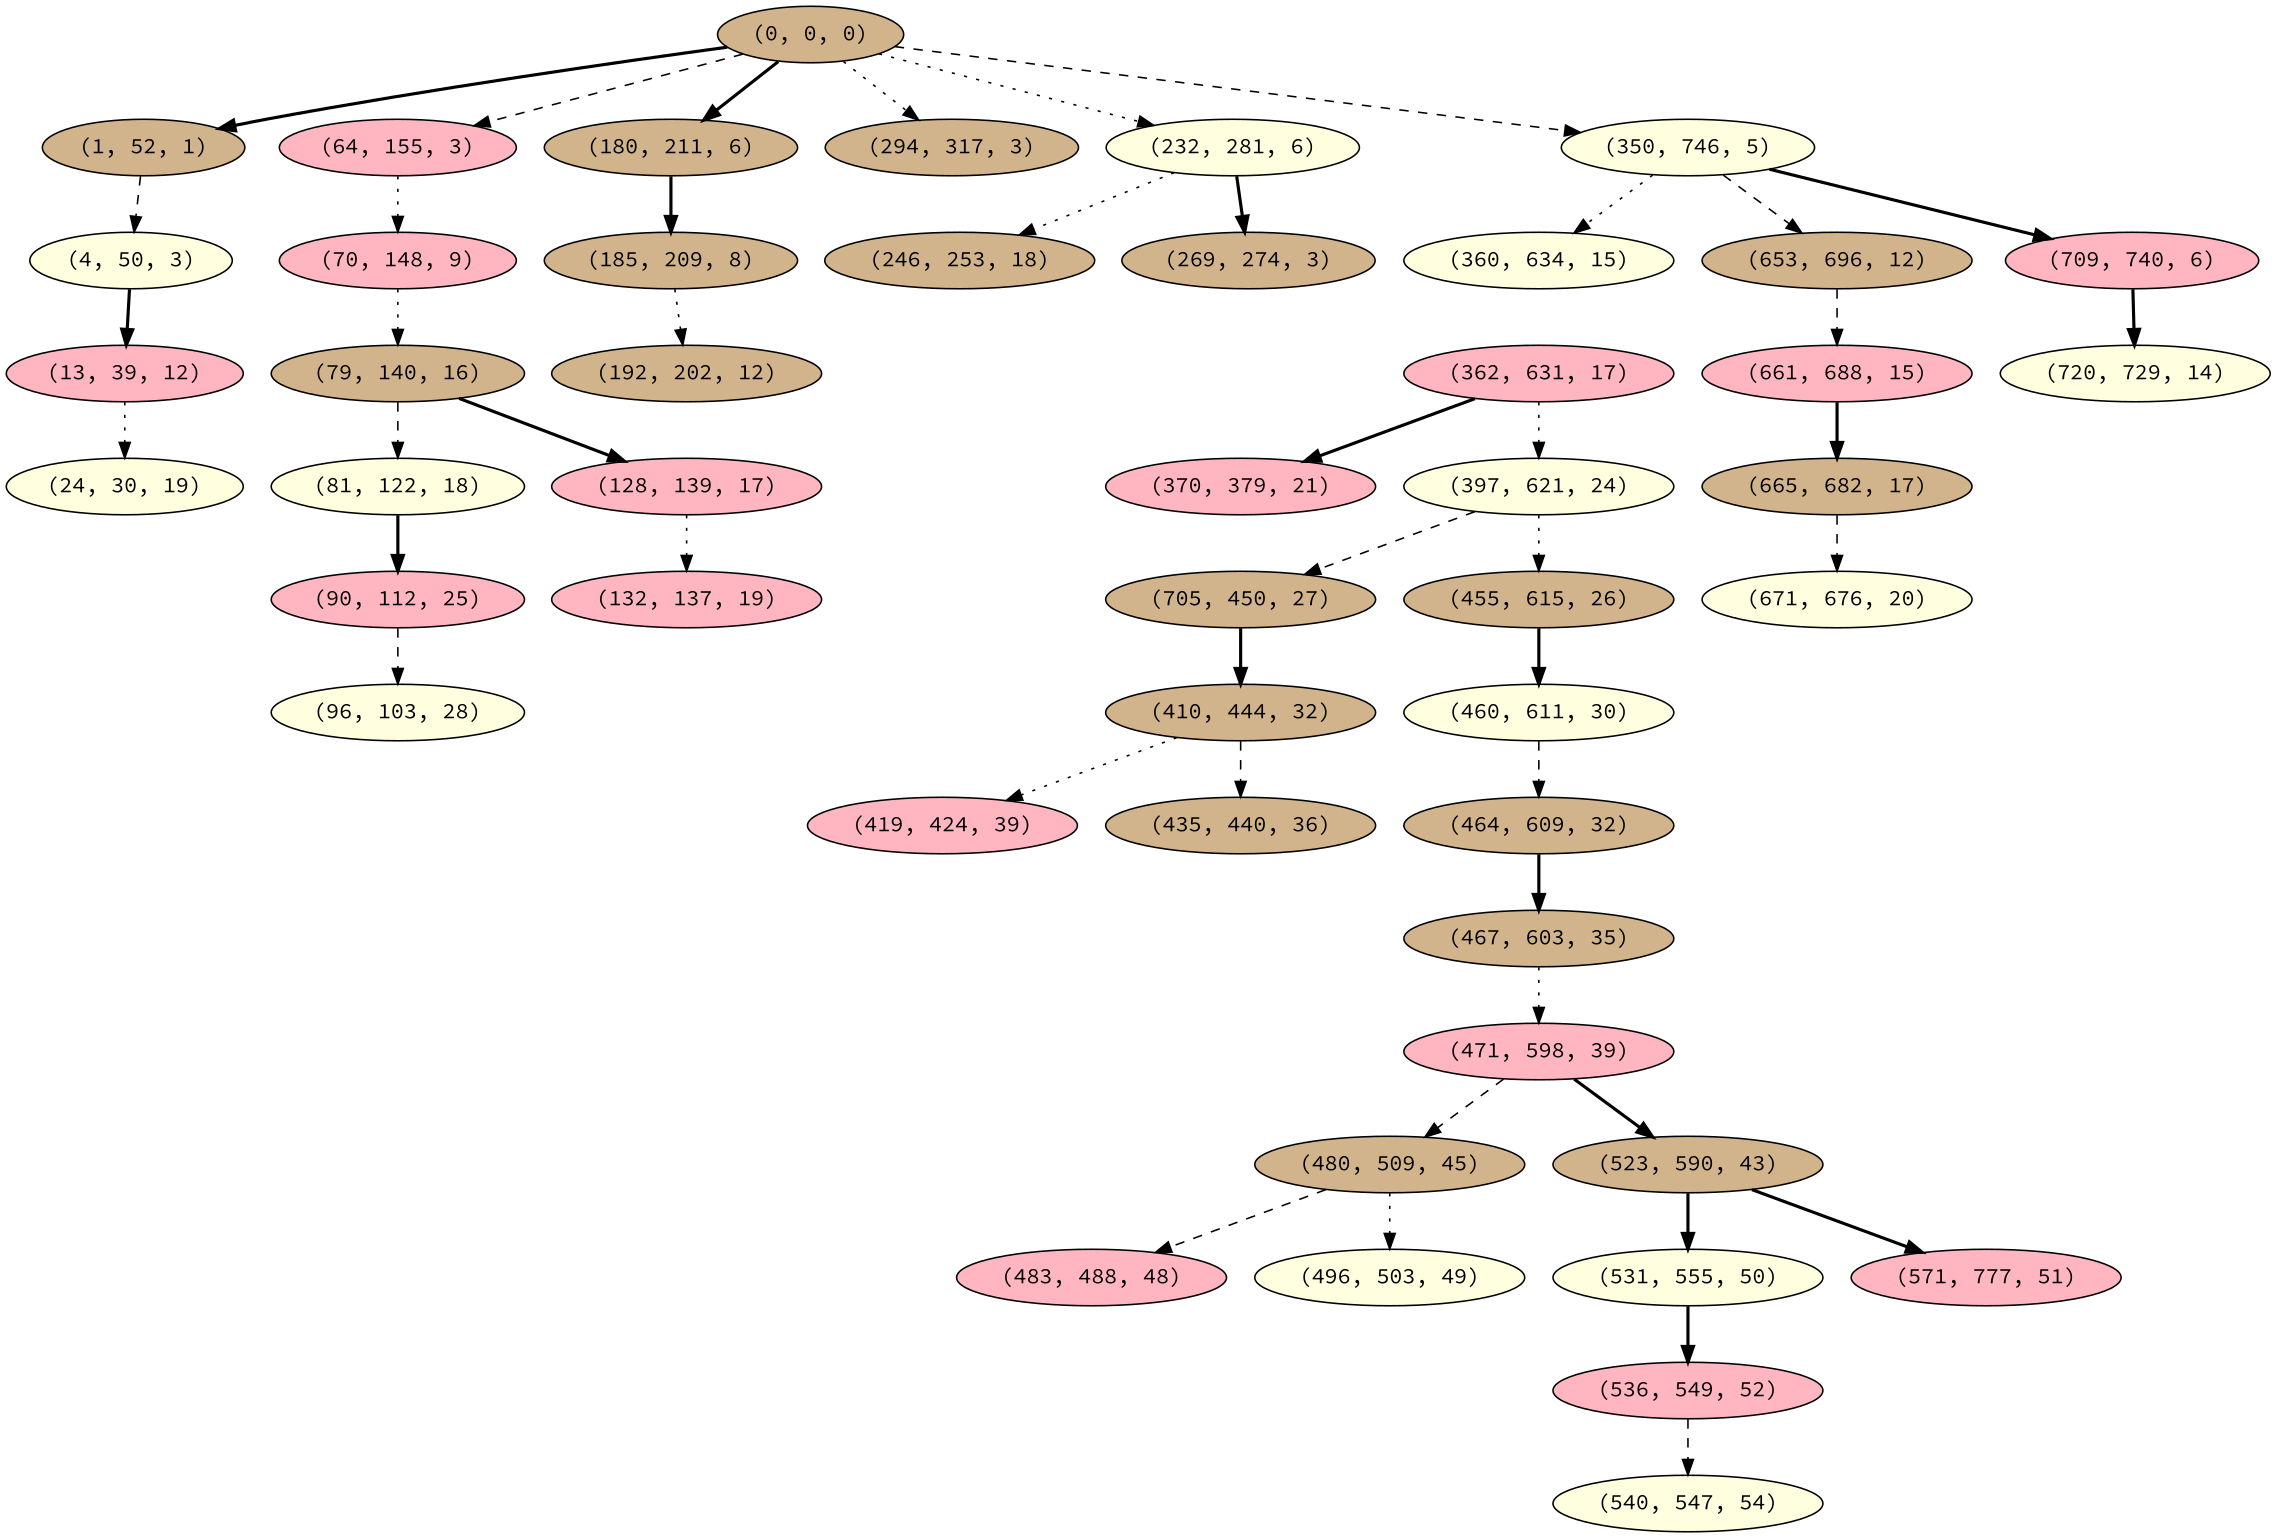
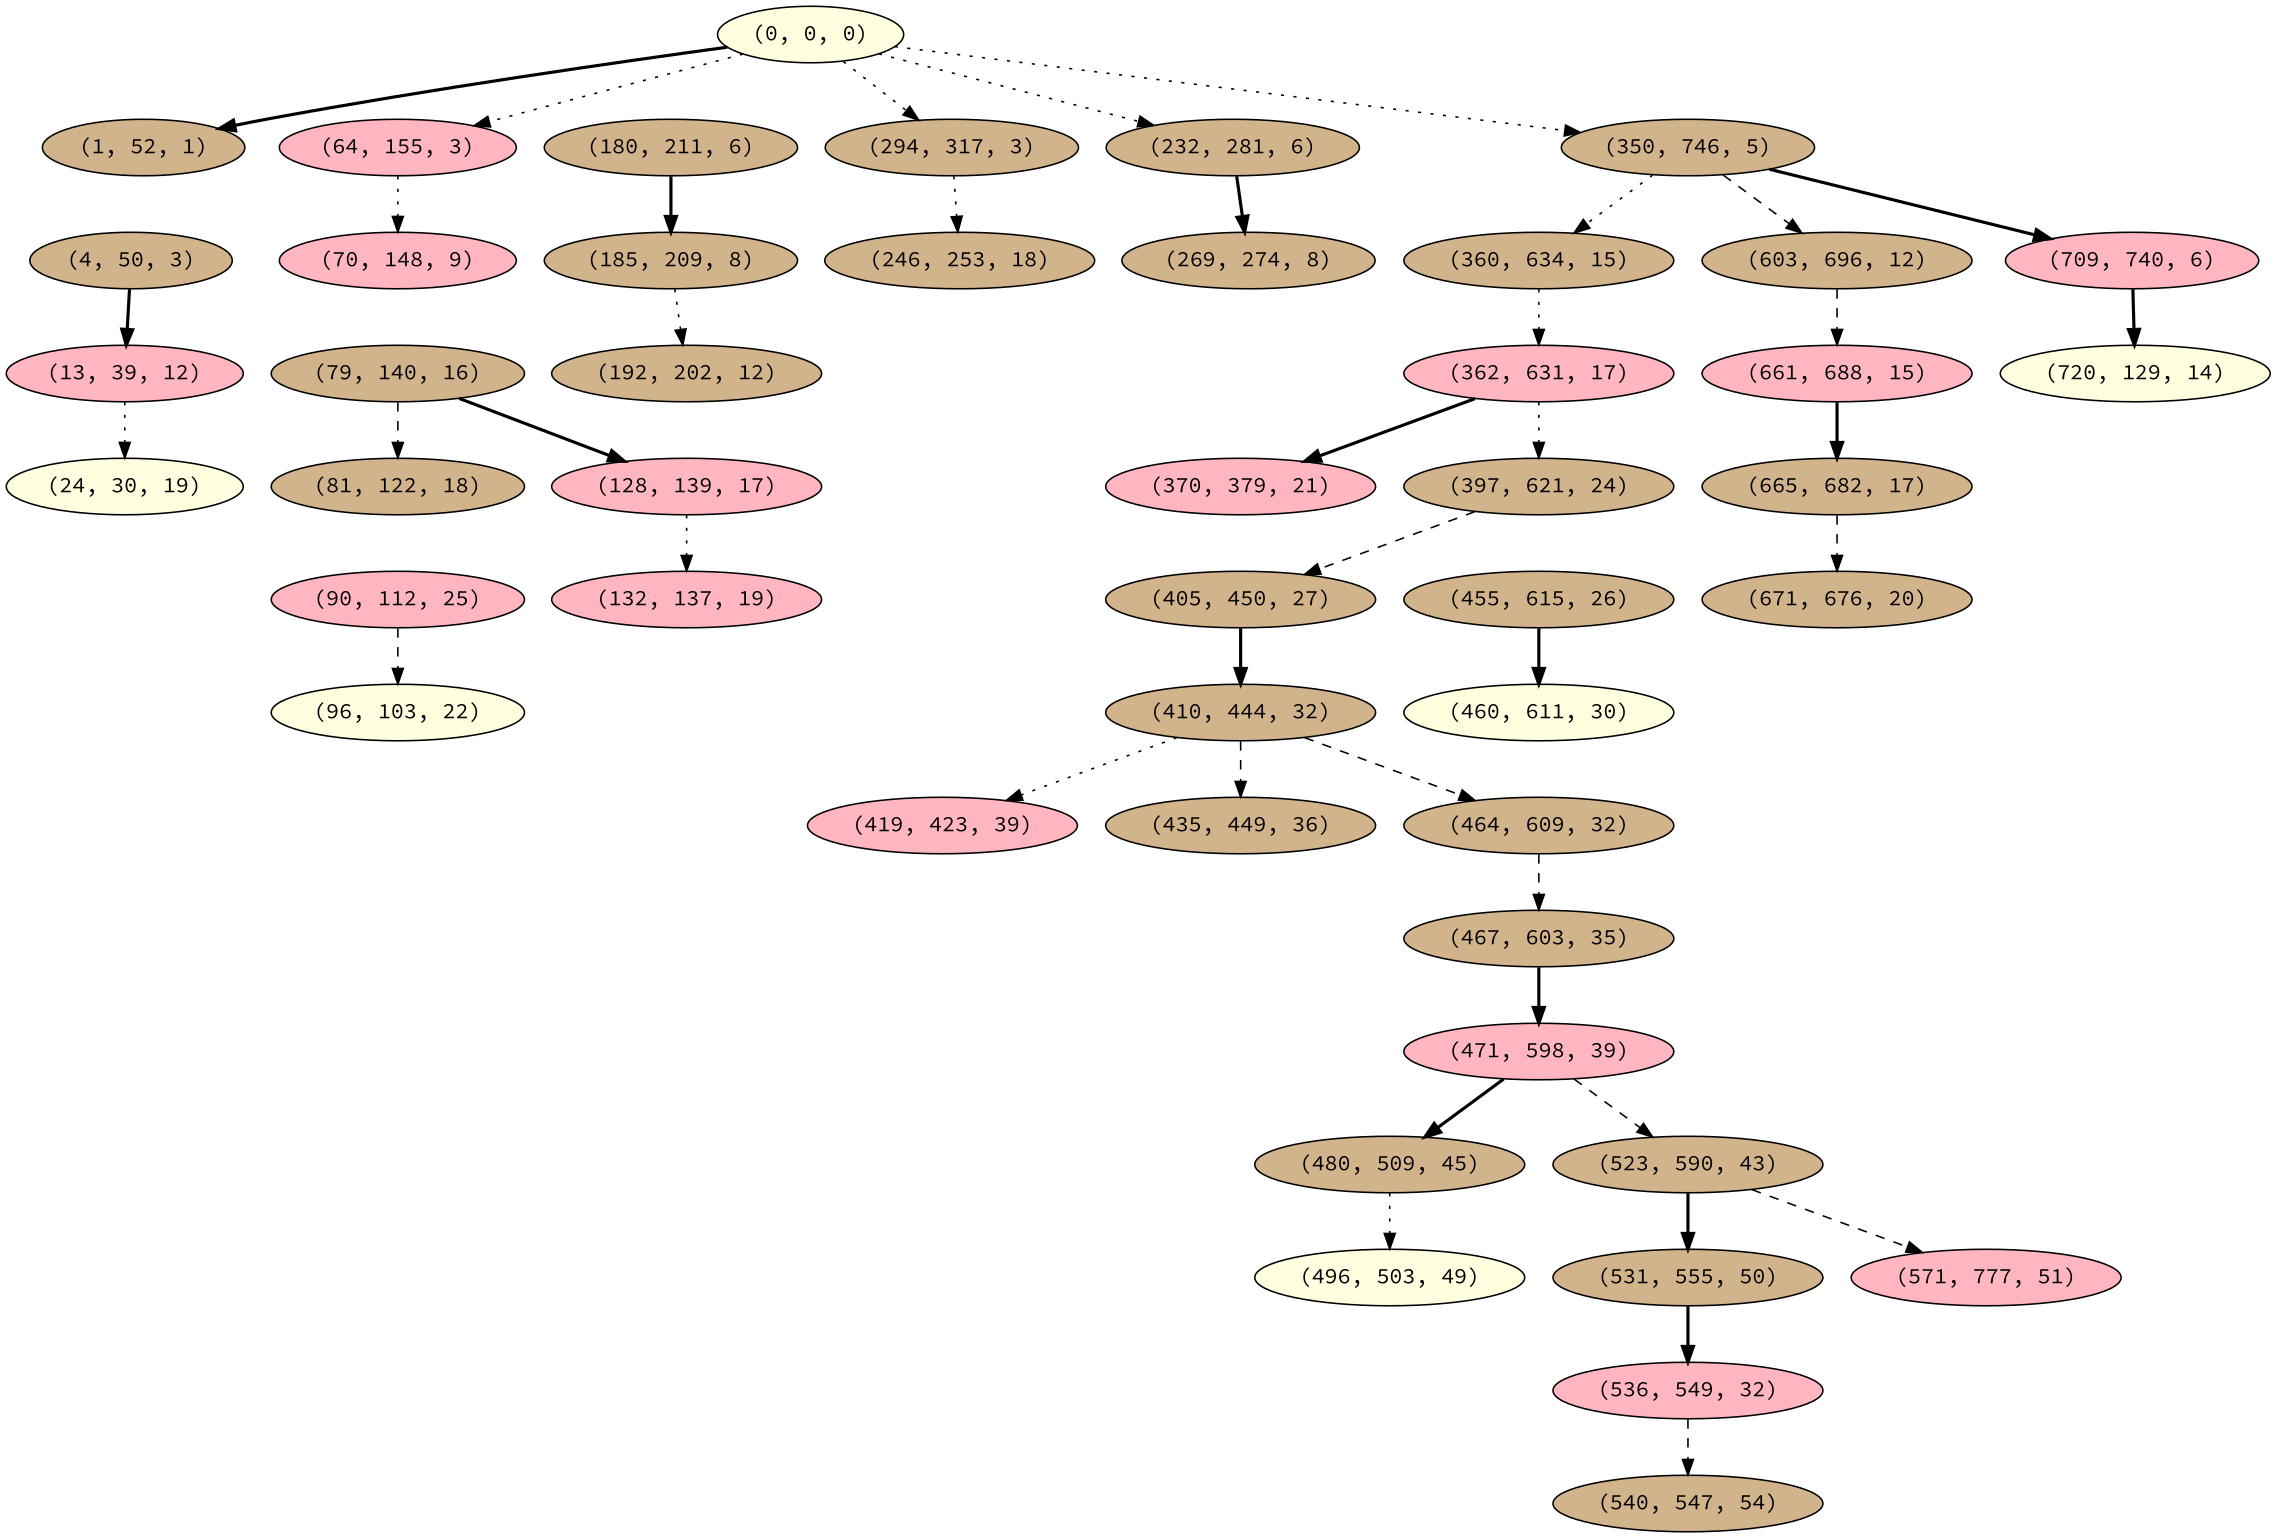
node "(0, 0, 0)": fillcolor tan -> lightyellow
edge "(0, 0, 0)" -> "(180, 211, 6)": removed
edge "(0, 0, 0)" -> "(64, 155, 3)": style dashed -> dotted
edge "(0, 0, 0)" -> "(350, 746, 5)": style dashed -> dotted
node "(232, 281, 6)": fillcolor lightyellow -> tan
node "(350, 746, 5)": fillcolor lightyellow -> tan
edge "(1, 52, 1)" -> "(4, 50, 3)": removed
edge "(232, 281, 6)" -> "(246, 253, 18)": now "(294, 317, 3)" -> "(246, 253, 18)"
node "(4, 50, 3)": fillcolor lightyellow -> tan
node "(269, 274, 3)": label "(269, 274, 3)" -> "(269, 274, 8)"
node "(360, 634, 15)": fillcolor lightyellow -> tan
node "(653, 696, 12)": label "(653, 696, 12)" -> "(603, 696, 12)"
edge "(70, 148, 9)" -> "(79, 140, 16)": removed
edge "(360, 634, 15)" -> "(362, 631, 17)": added
node "(720, 729, 14)": label "(720, 729, 14)" -> "(720, 129, 14)"
node "(81, 122, 18)": fillcolor lightyellow -> tan
node "(397, 621, 24)": fillcolor lightyellow -> tan
edge "(81, 122, 18)" -> "(90, 112, 25)": removed
edge "(397, 621, 24)" -> "(455, 615, 26)": removed
node "(705, 450, 27)": label "(705, 450, 27)" -> "(405, 450, 27)"
node "(671, 676, 20)": fillcolor lightyellow -> tan
node "(96, 103, 28)": label "(96, 103, 28)" -> "(96, 103, 22)"
edge "(460, 611, 30)" -> "(464, 609, 32)": now "(410, 444, 32)" -> "(464, 609, 32)"
node "(419, 424, 39)": label "(419, 424, 39)" -> "(419, 423, 39)"
node "(435, 440, 36)": label "(435, 440, 36)" -> "(435, 449, 36)"
edge "(464, 609, 32)" -> "(467, 603, 35)": style bold -> dashed
edge "(467, 603, 35)" -> "(471, 598, 39)": style dotted -> bold
edge "(471, 598, 39)" -> "(480, 509, 45)": style dashed -> bold
edge "(471, 598, 39)" -> "(523, 590, 43)": style bold -> dashed
edge "(523, 590, 43)" -> "(571, 777, 51)": style bold -> dashed
node "(483, 488, 48)": removed
node "(531, 555, 50)": fillcolor lightyellow -> tan
node "(536, 549, 52)": label "(536, 549, 52)" -> "(536, 549, 32)"
node "(540, 547, 54)": fillcolor lightyellow -> tan
